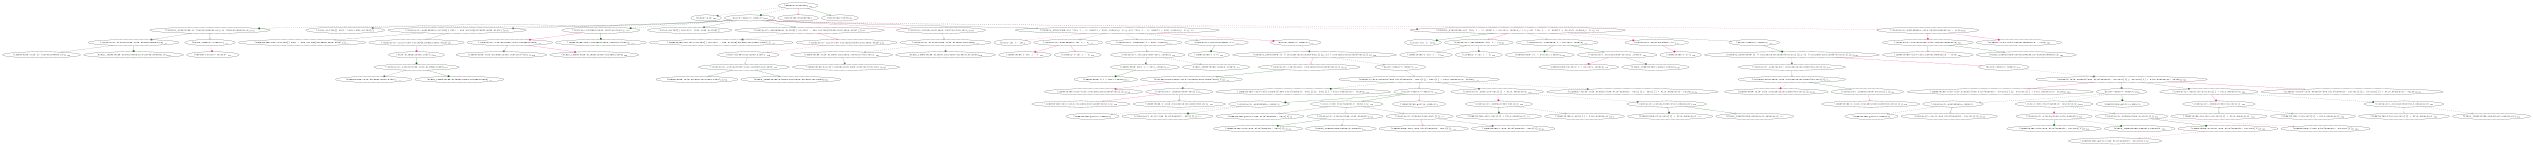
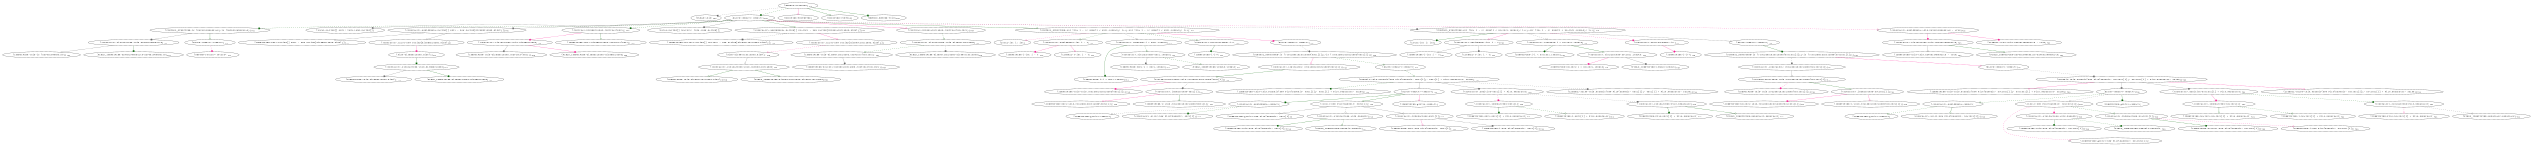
node "(METHOD_RETURN,void)": added
edge "(copyInto,dirsExcluded.copyInto(excl))" -> "(IDENTIFIER,excl,dirsExcluded.copyInto(excl))": arrowhead box -> odot
edge "(IDENTIFIER,excl,i < excl.length)" -> "(IDENTIFIER,i,i < excl.length)": now "(<operator>.lessThan,i < excl.length)" -> "(IDENTIFIER,i,i < excl.length)"
node "(IDENTIFIER,notIncl,this.couldHoldIncluded(notIncl[i]))": added
edge "(IDENTIFIER,notIncl,new File(basedir, notIncl[i]))" -> "(IDENTIFIER,$obj19,new File(basedir, notIncl[i]))": now "(<init>,new File(basedir, notIncl[i]))" -> "(IDENTIFIER,$obj19,new File(basedir, notIncl[i]))"
